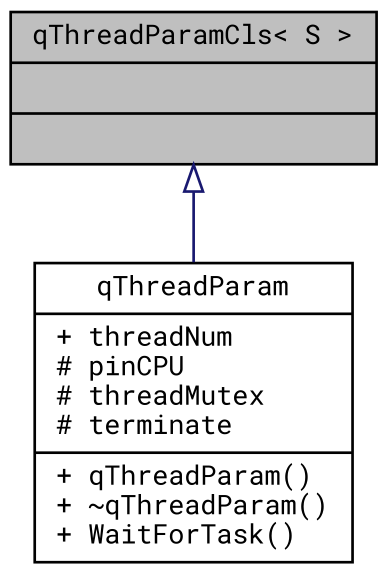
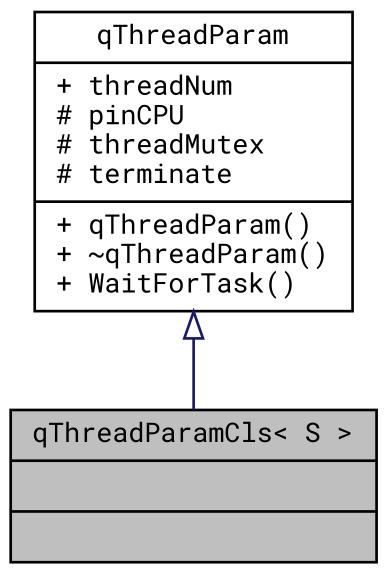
edge "qThreadParam" -> "qThreadParamCls< S >": reversed
